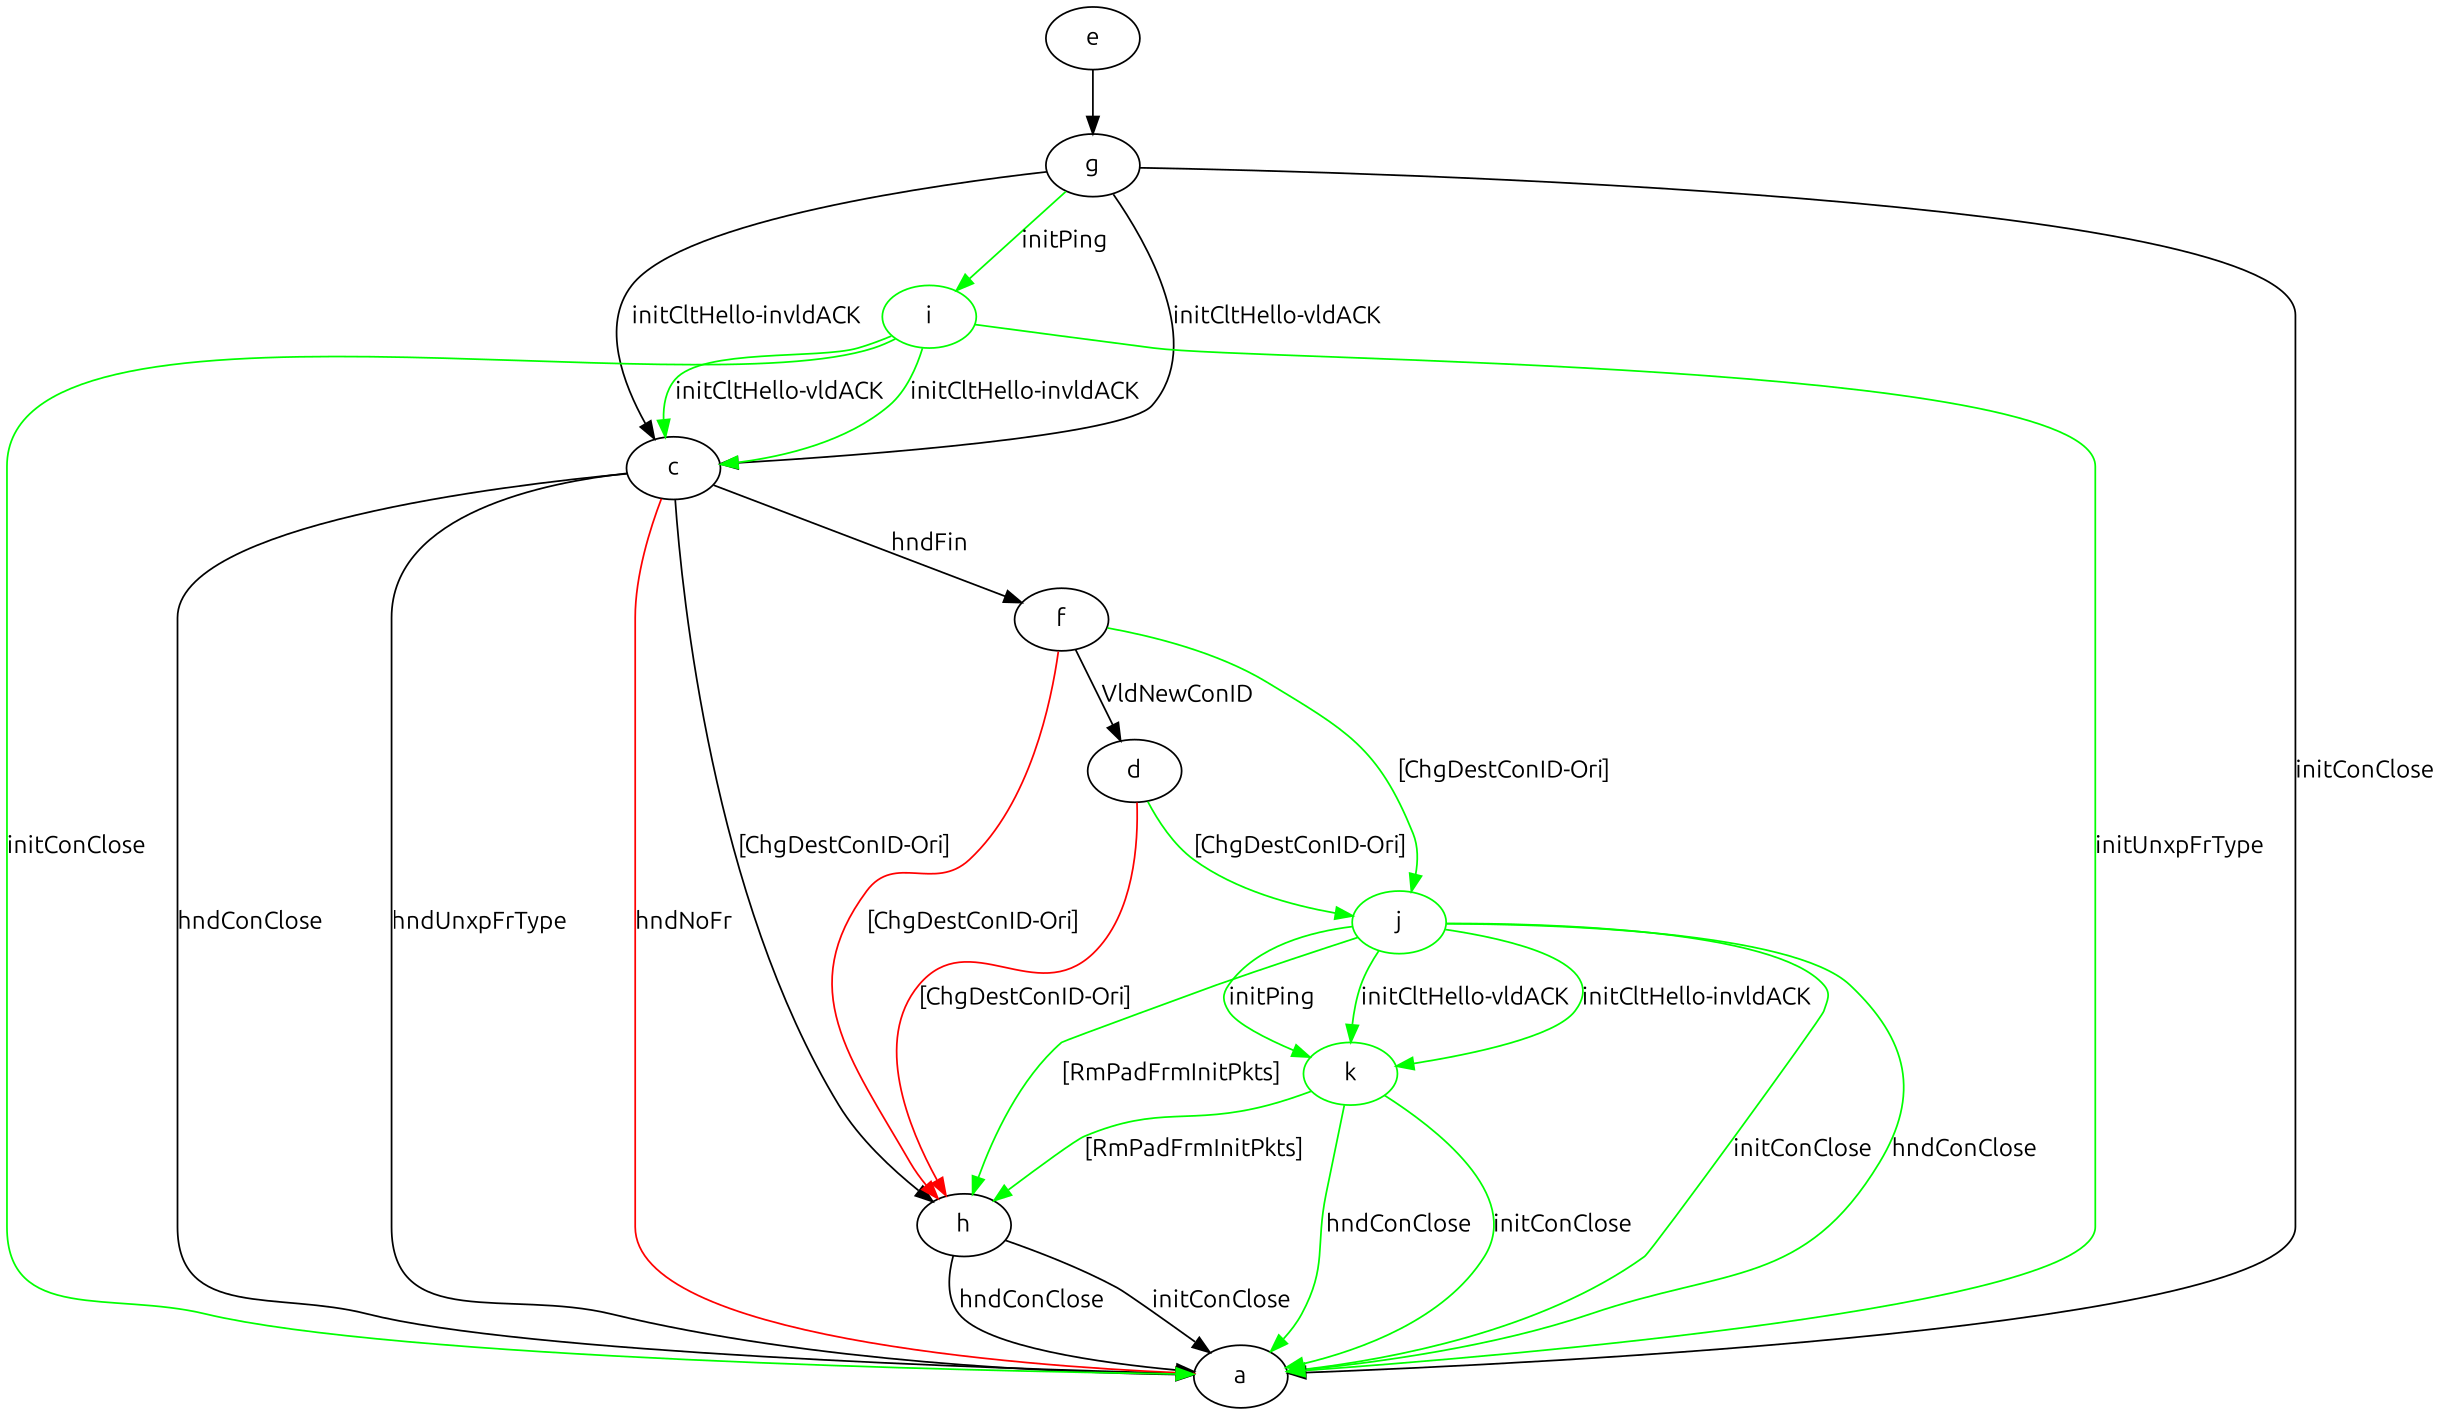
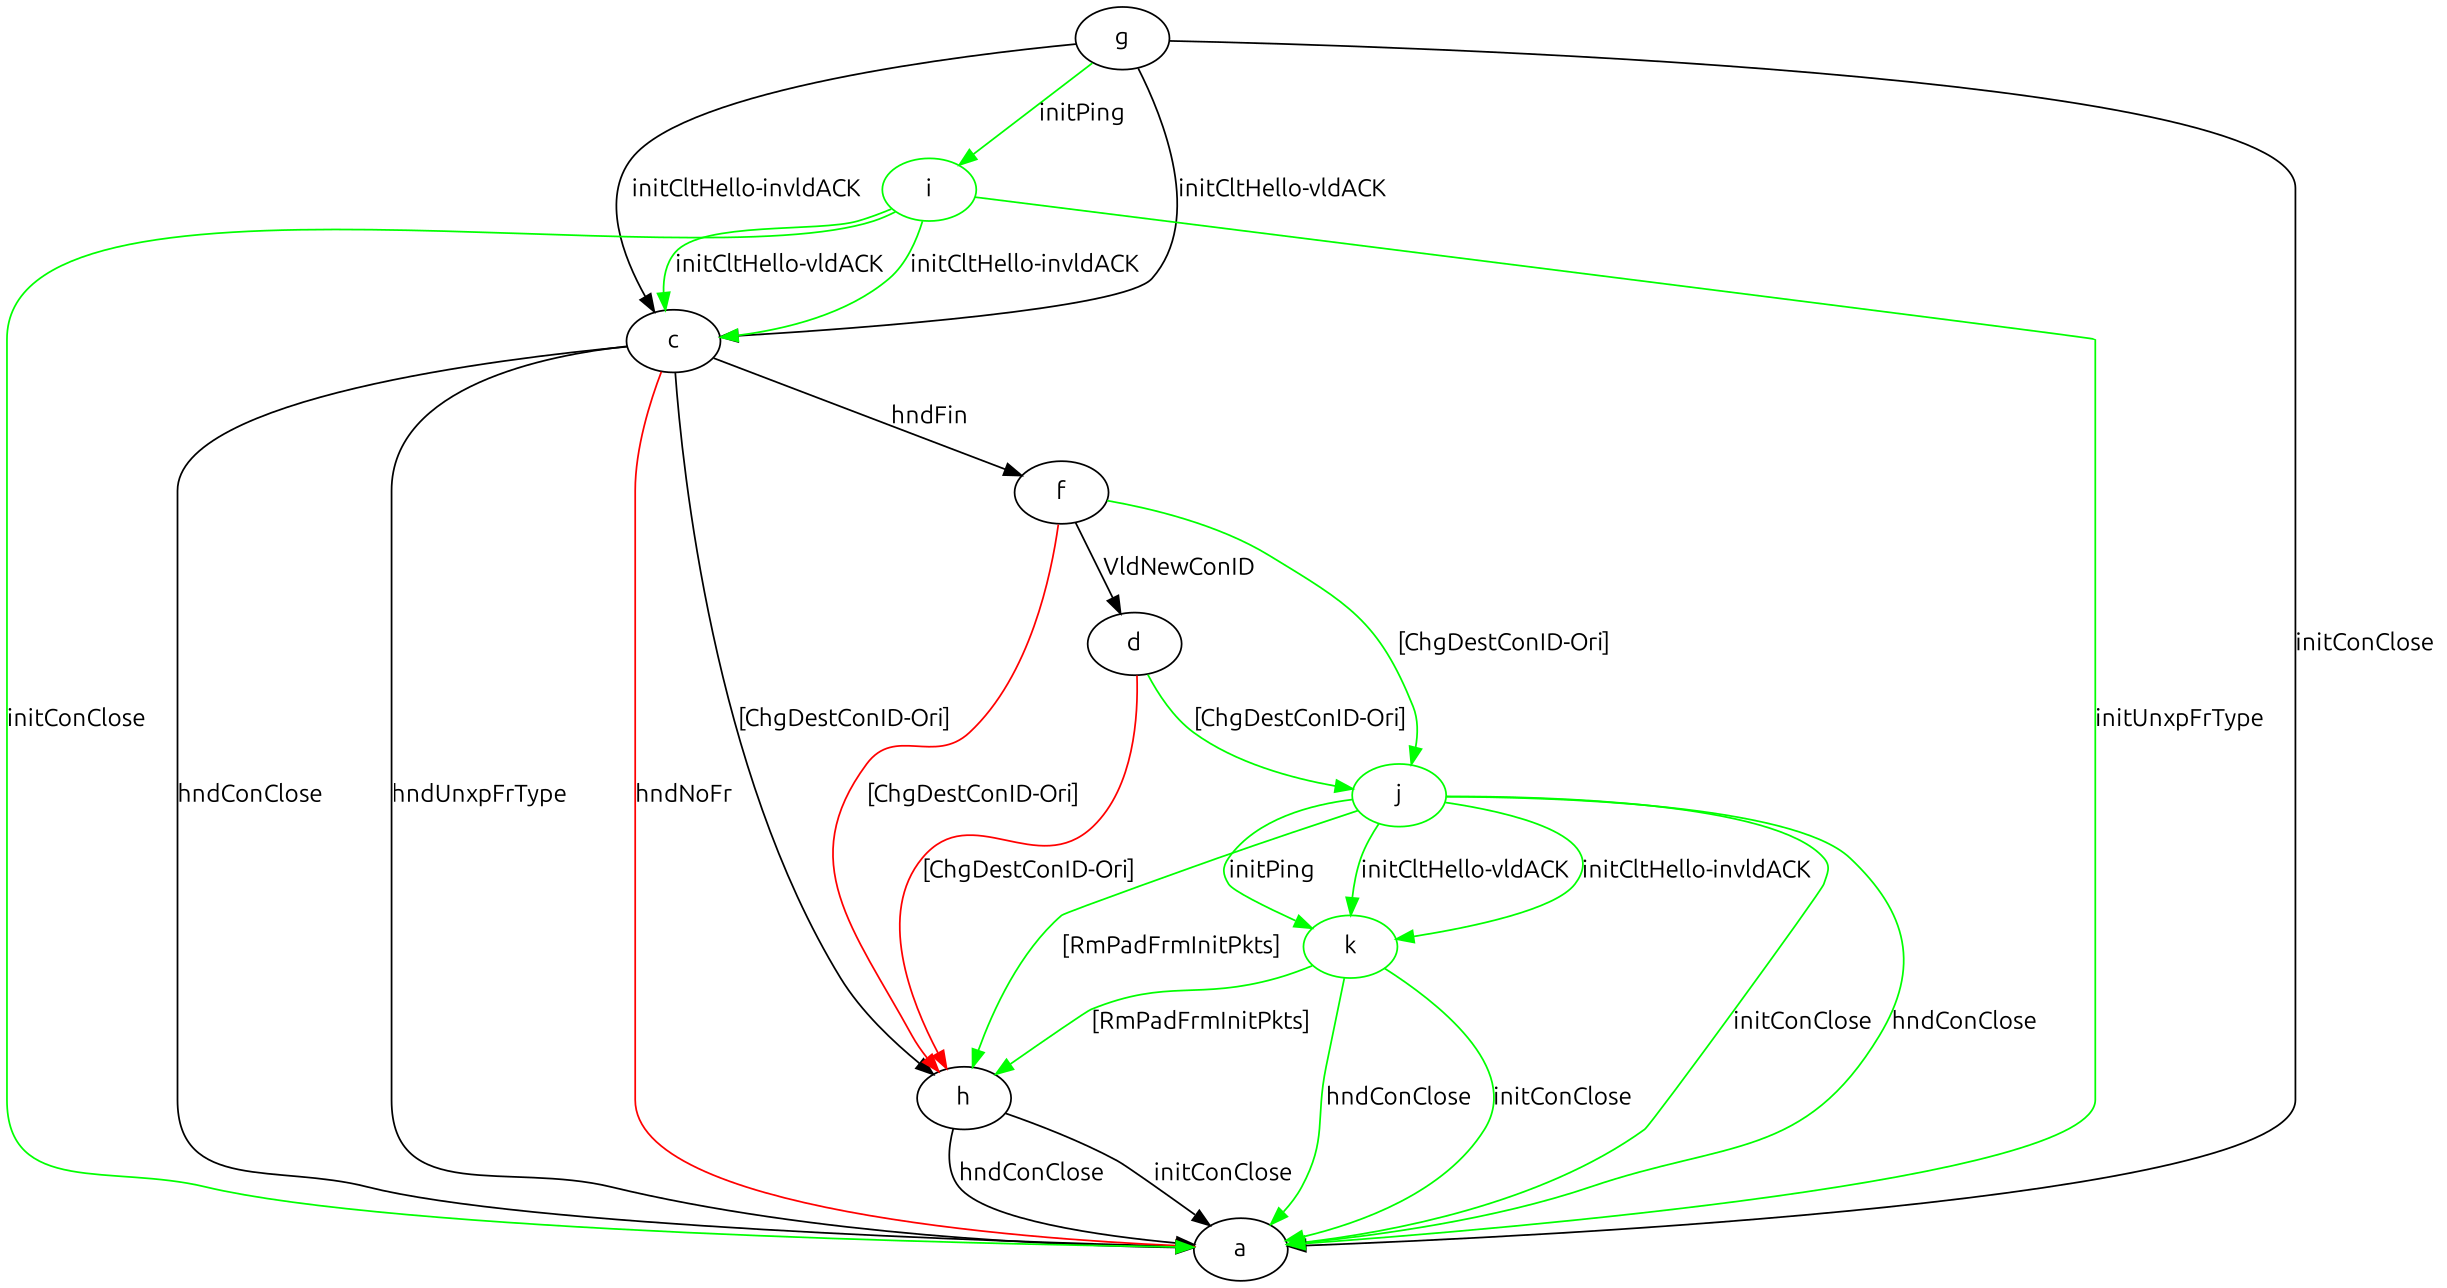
node "e": removed
